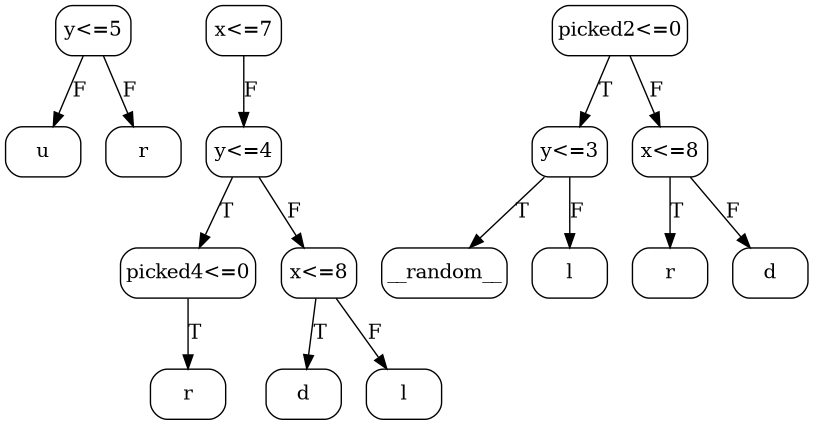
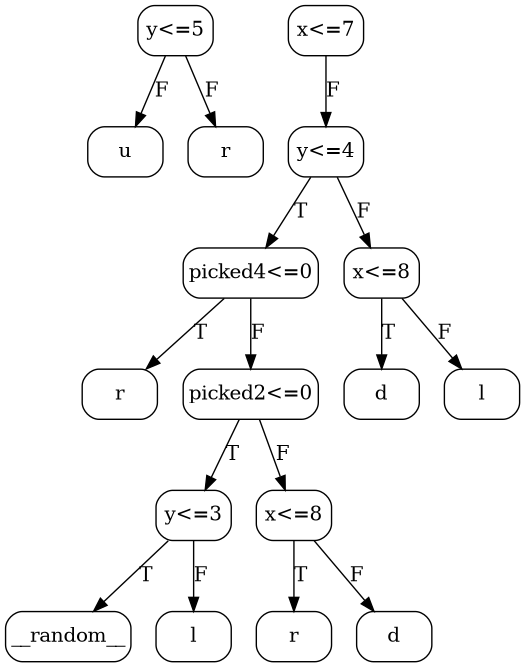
edge "picked4<=0" -> "picked2<=0": added, label "F"
